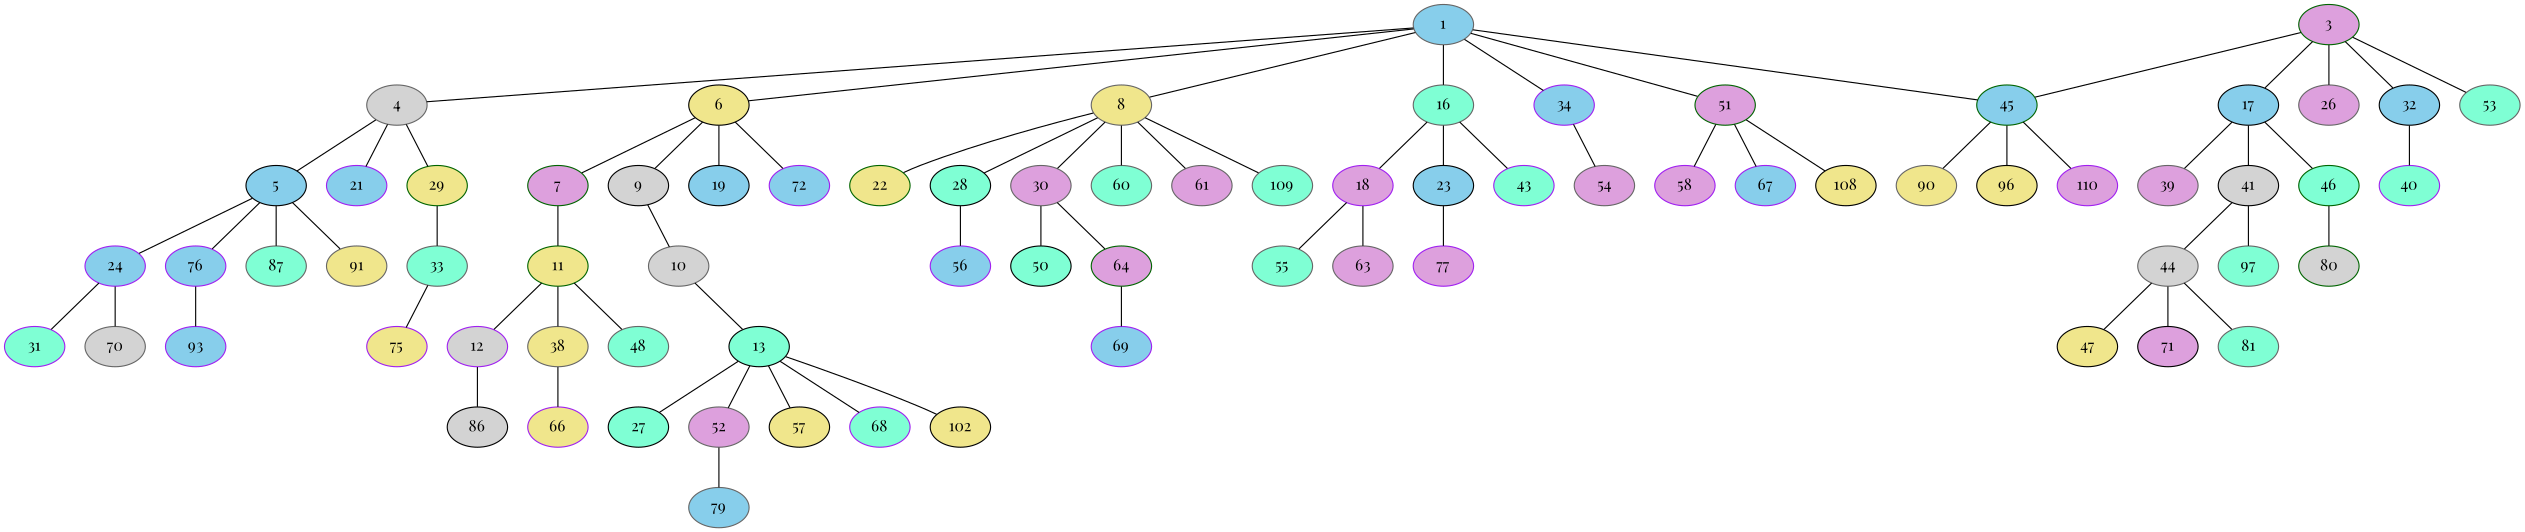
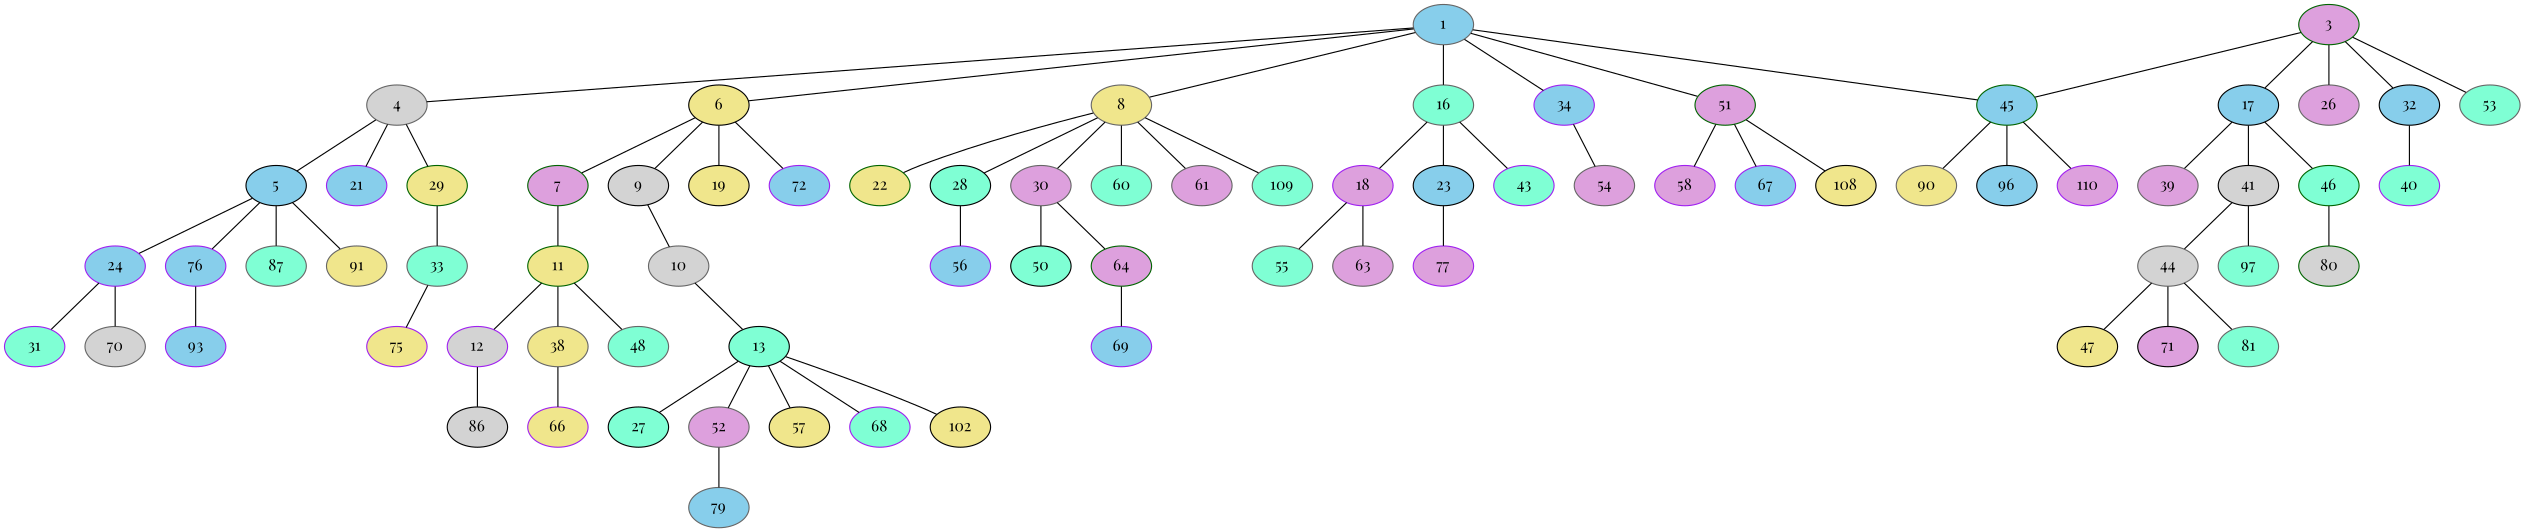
node "19": fillcolor skyblue -> khaki
node "96": fillcolor khaki -> skyblue
